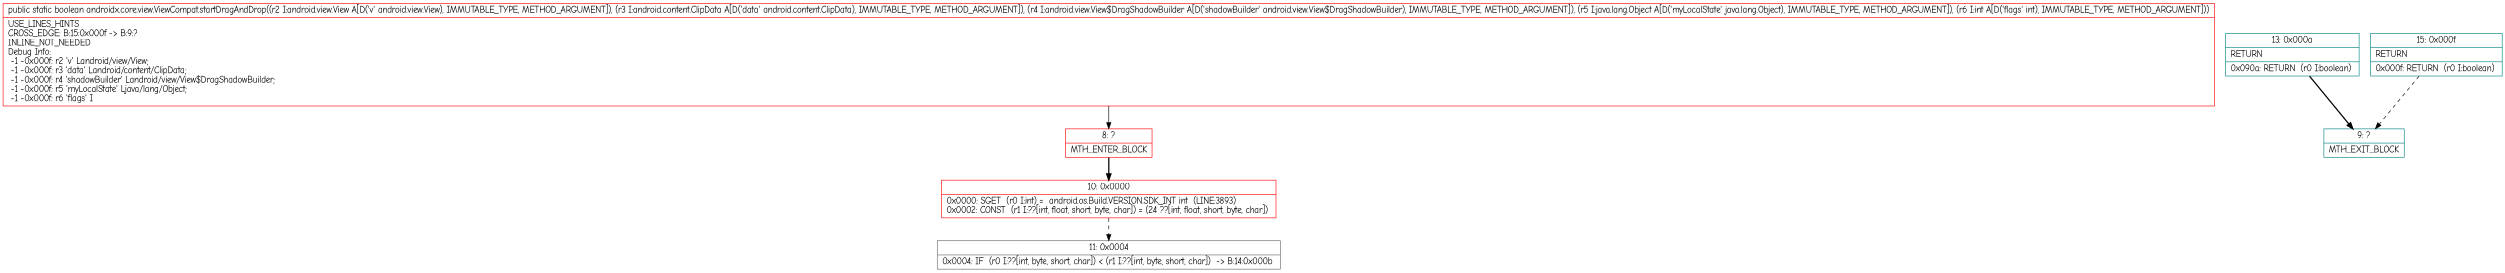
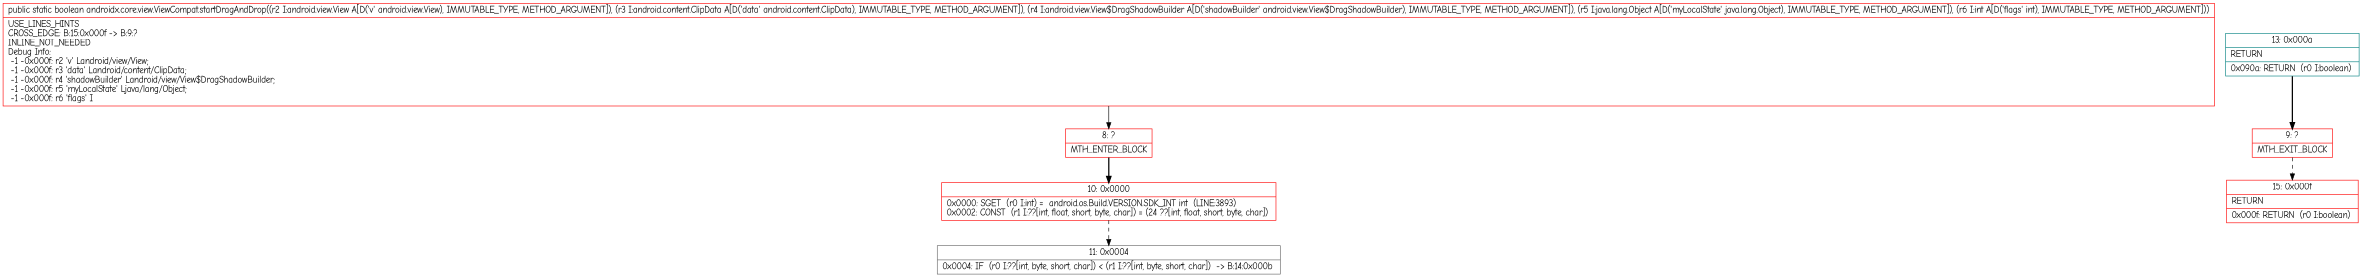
node "15: 0x000f": color teal -> red
edge "15: 0x000f" -> "9: ?": reversed
node "9: ?": color teal -> red
